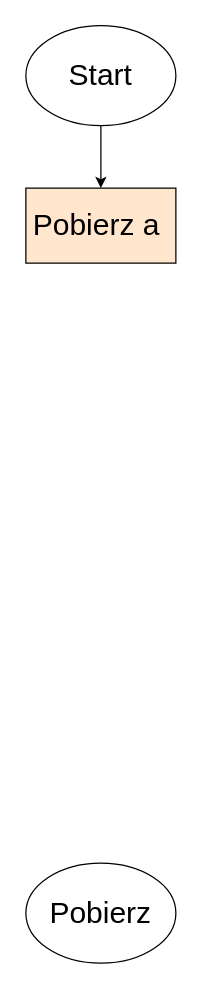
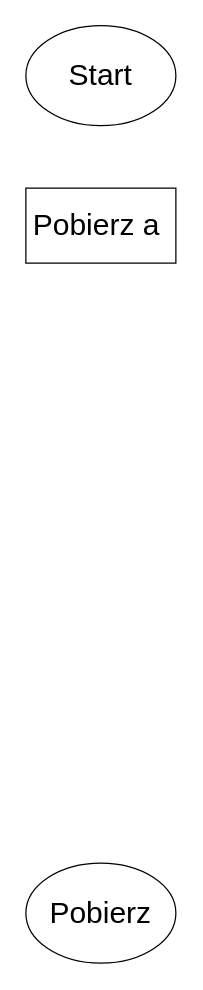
edge "Start" -> "Pobierz a": removed
node "Pobierz a": fillcolor #ffe6cc -> #ffffff
